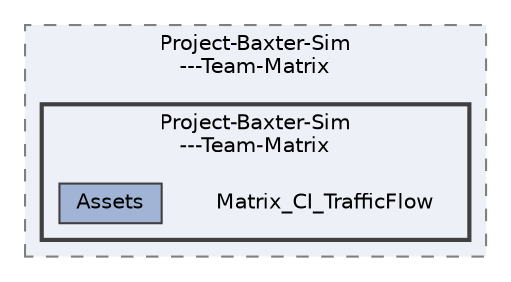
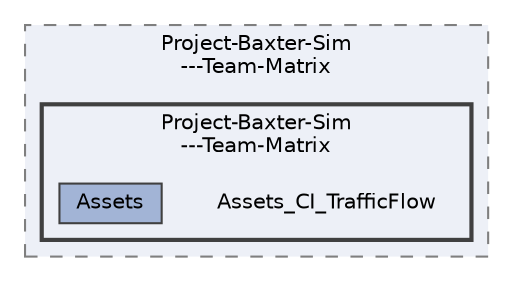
node "Matrix_CI_TrafficFlow": label "Matrix_CI_TrafficFlow" -> "Assets_CI_TrafficFlow"
